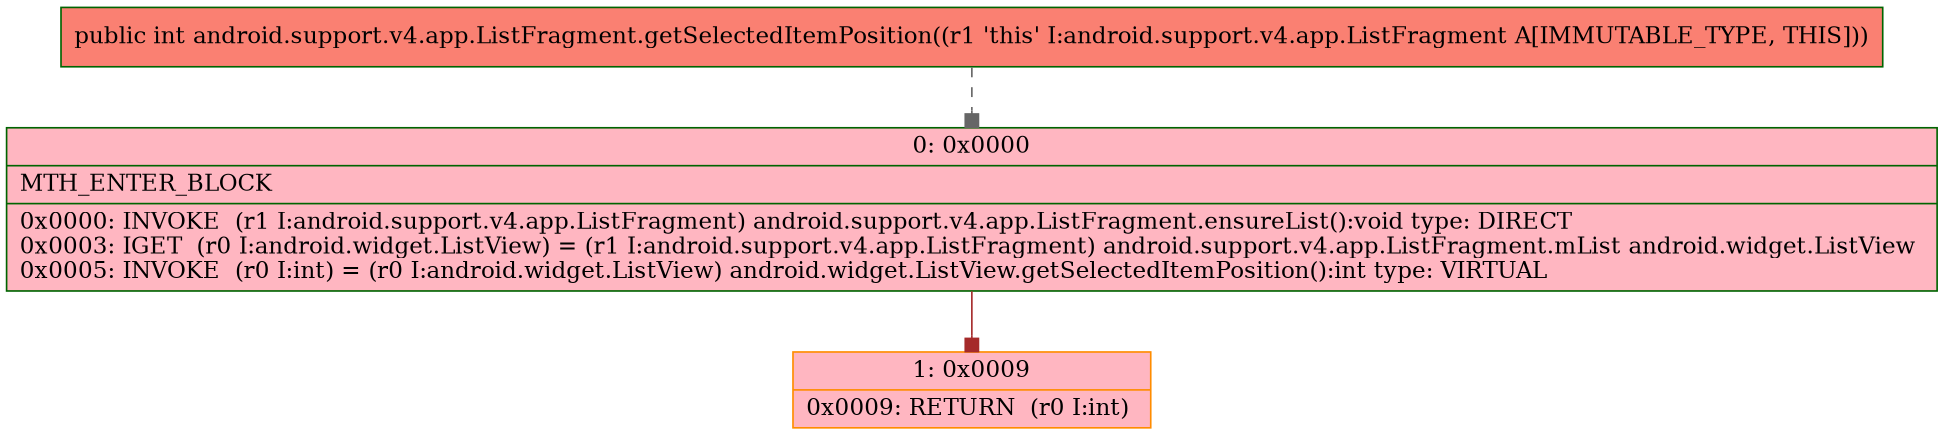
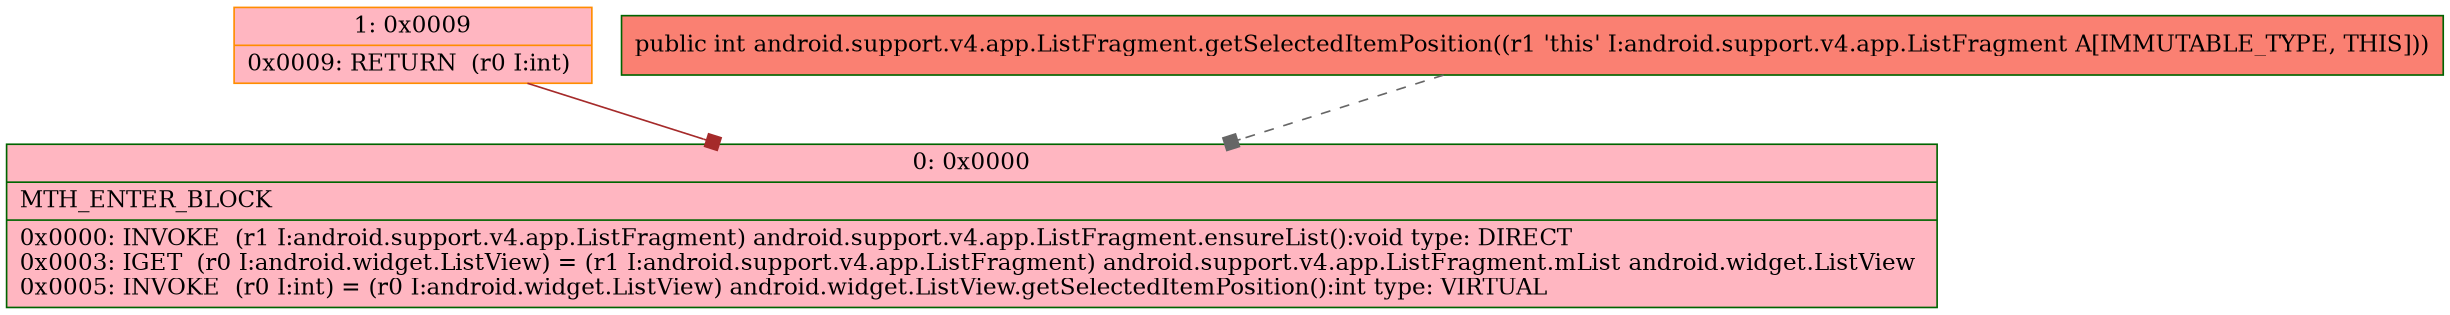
edge "0: 0x0000" -> "1: 0x0009": reversed
